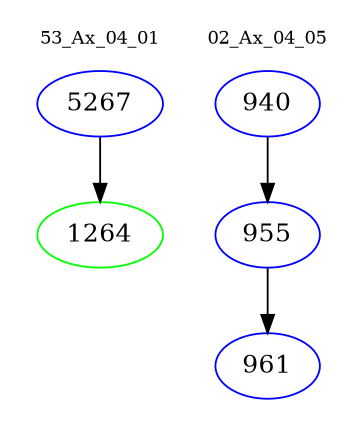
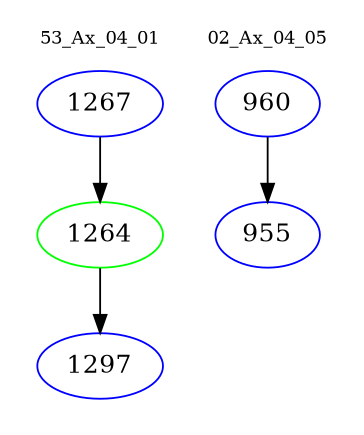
node "5267": label "5267" -> "1267"
node "940": label "940" -> "960"
node "1297": added
node "961": removed
